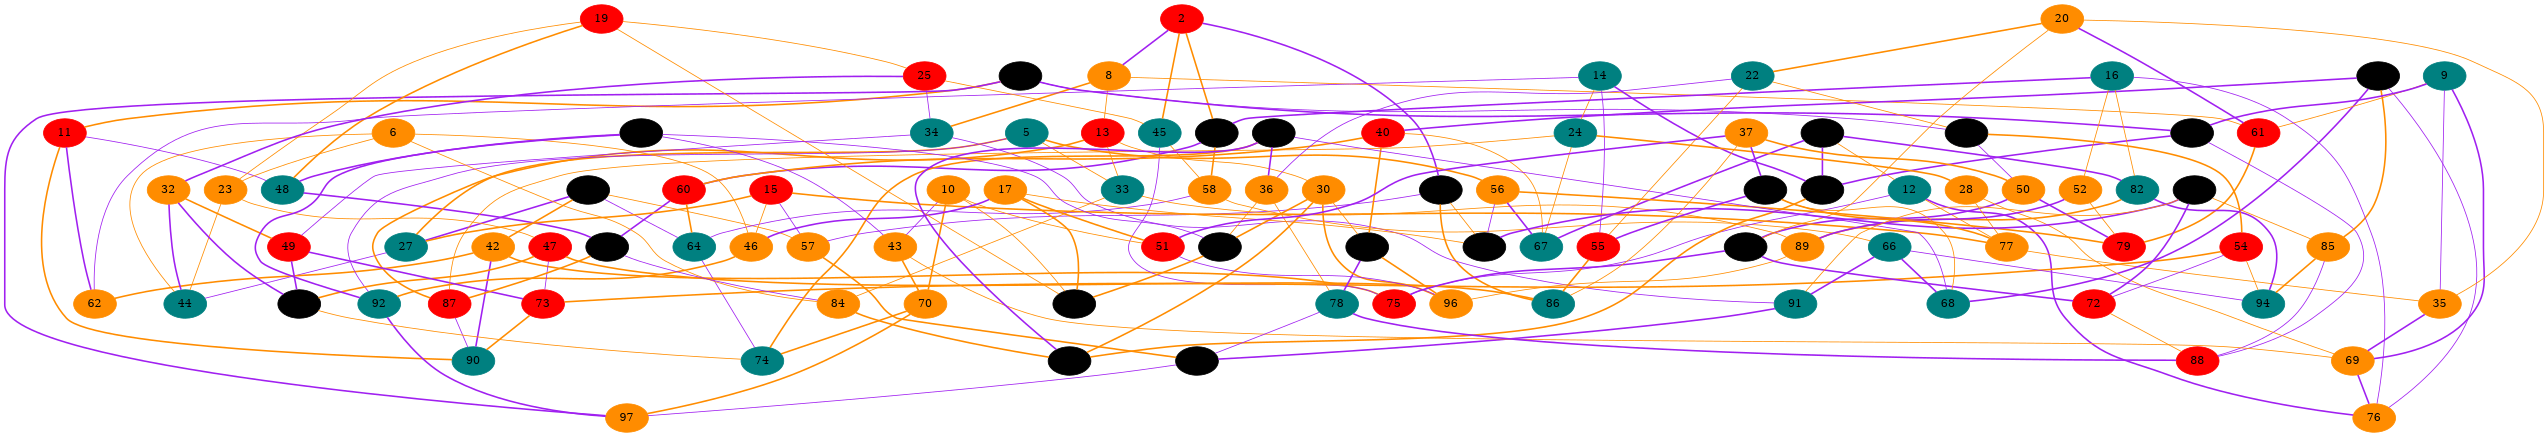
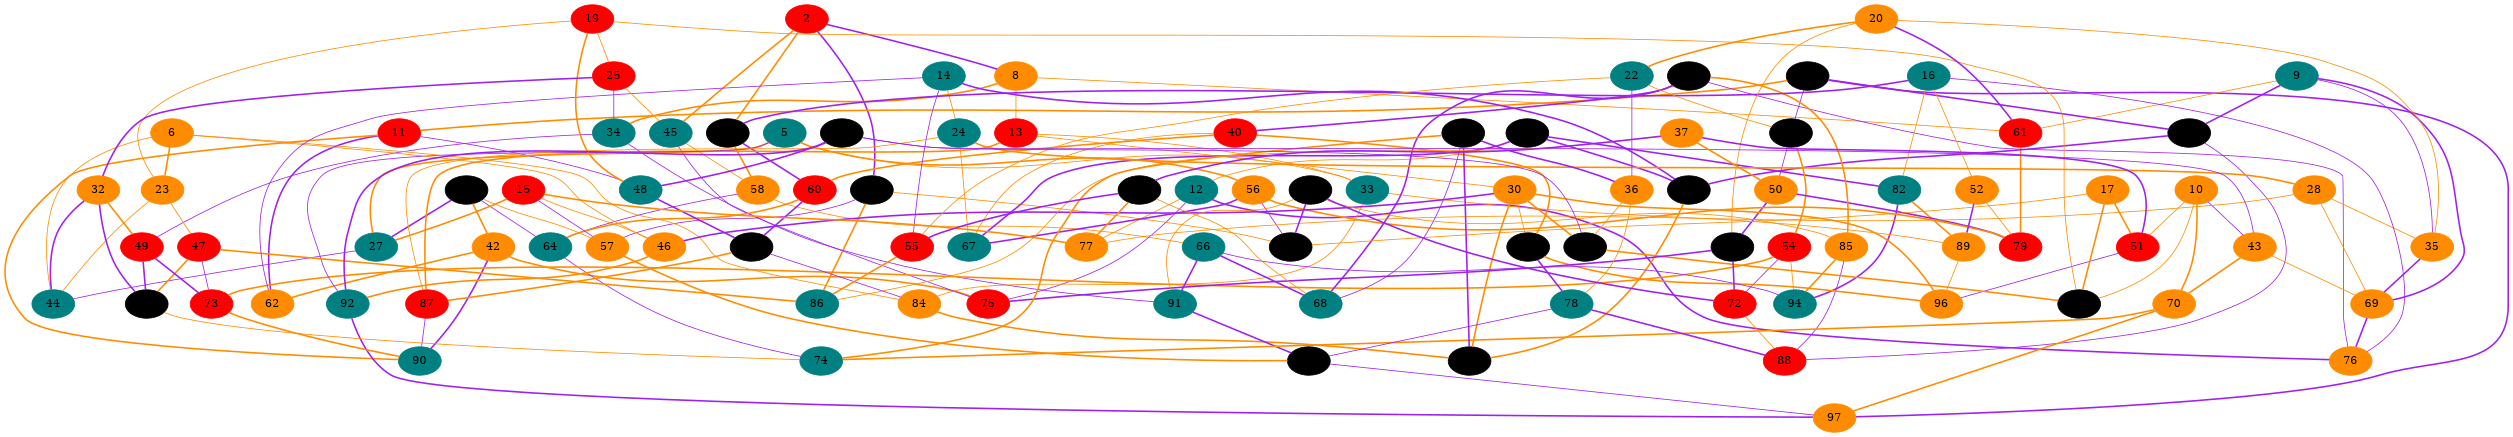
edge "6" -- "23": style solid -> bold
edge "17" -- "46": now "30" -- "46"
edge "77" -- "35": now "28" -- "35"
